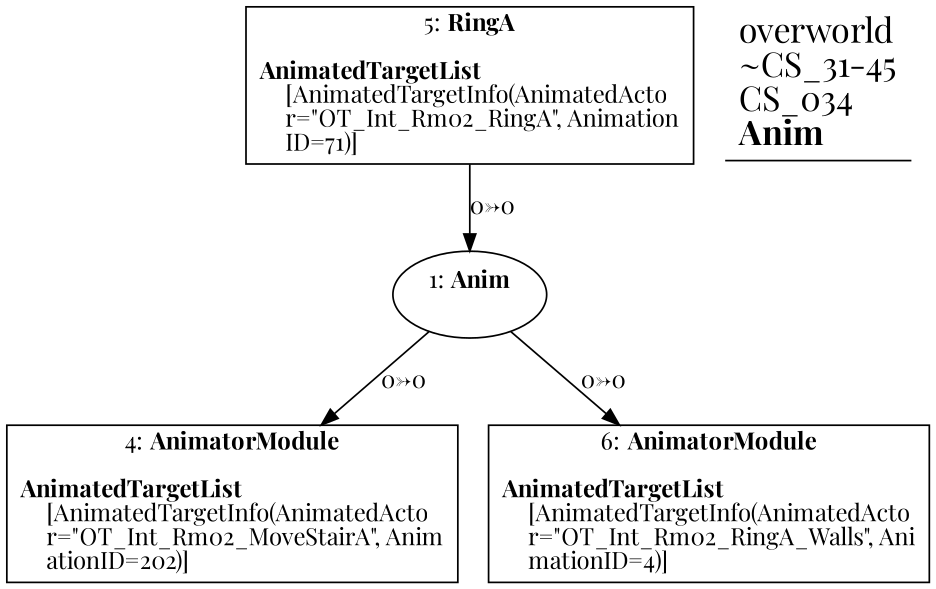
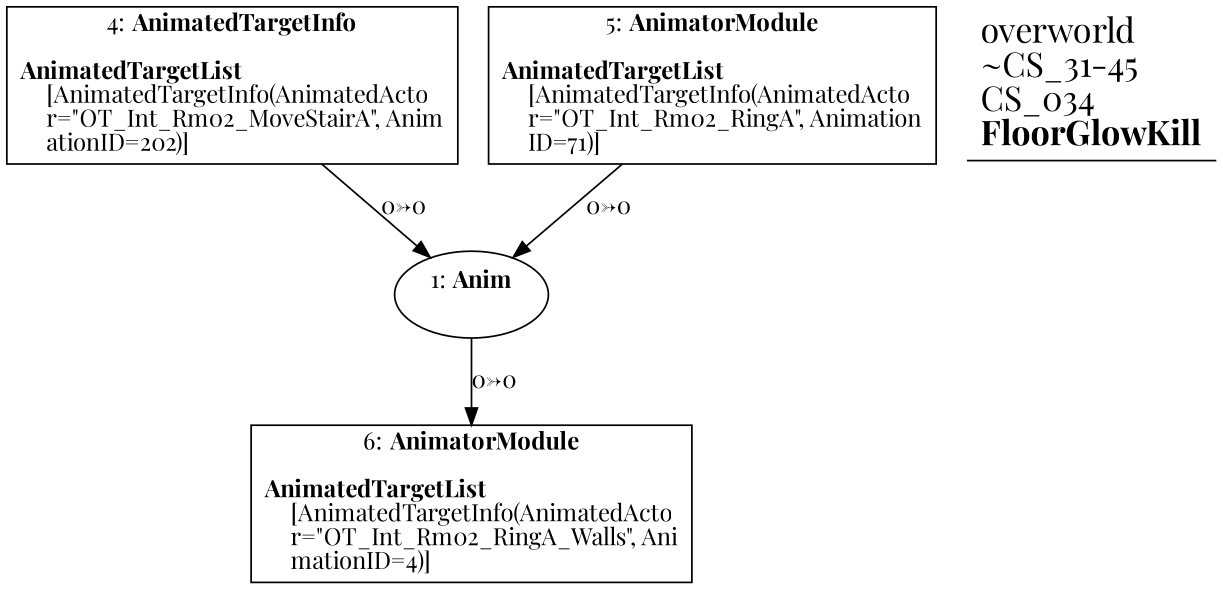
node "5:": text "RingA" -> "AnimatorModule"
node "overworld": text "Anim" -> "FloorGlowKill"
edge "1:" -> "4:": reversed
node "4:": text "AnimatorModule" -> "AnimatedTargetInfo"
